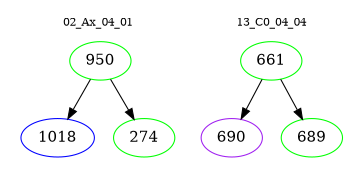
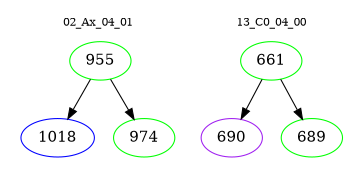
cluster "13_C0_04_04": label "13_C0_04_04" -> "13_C0_04_00"
node "950": label "950" -> "955"
node "274": label "274" -> "974"
